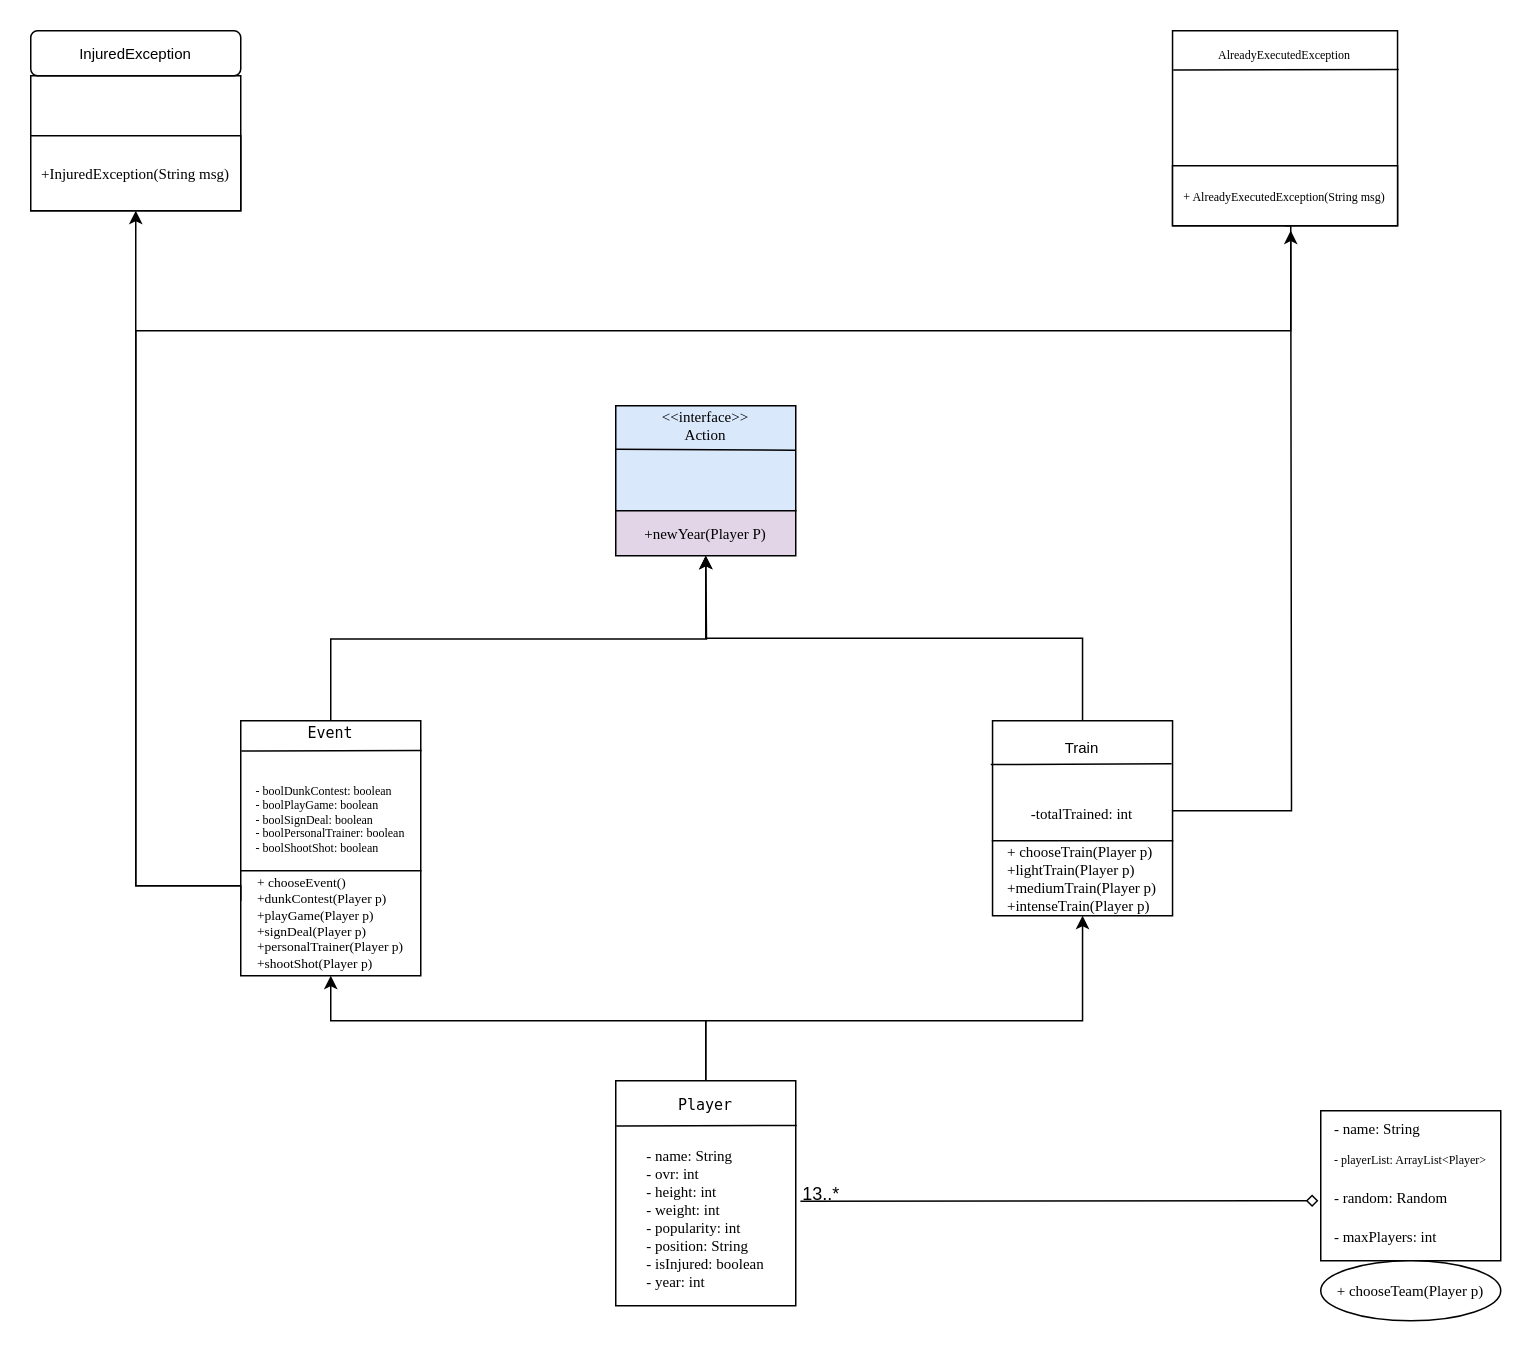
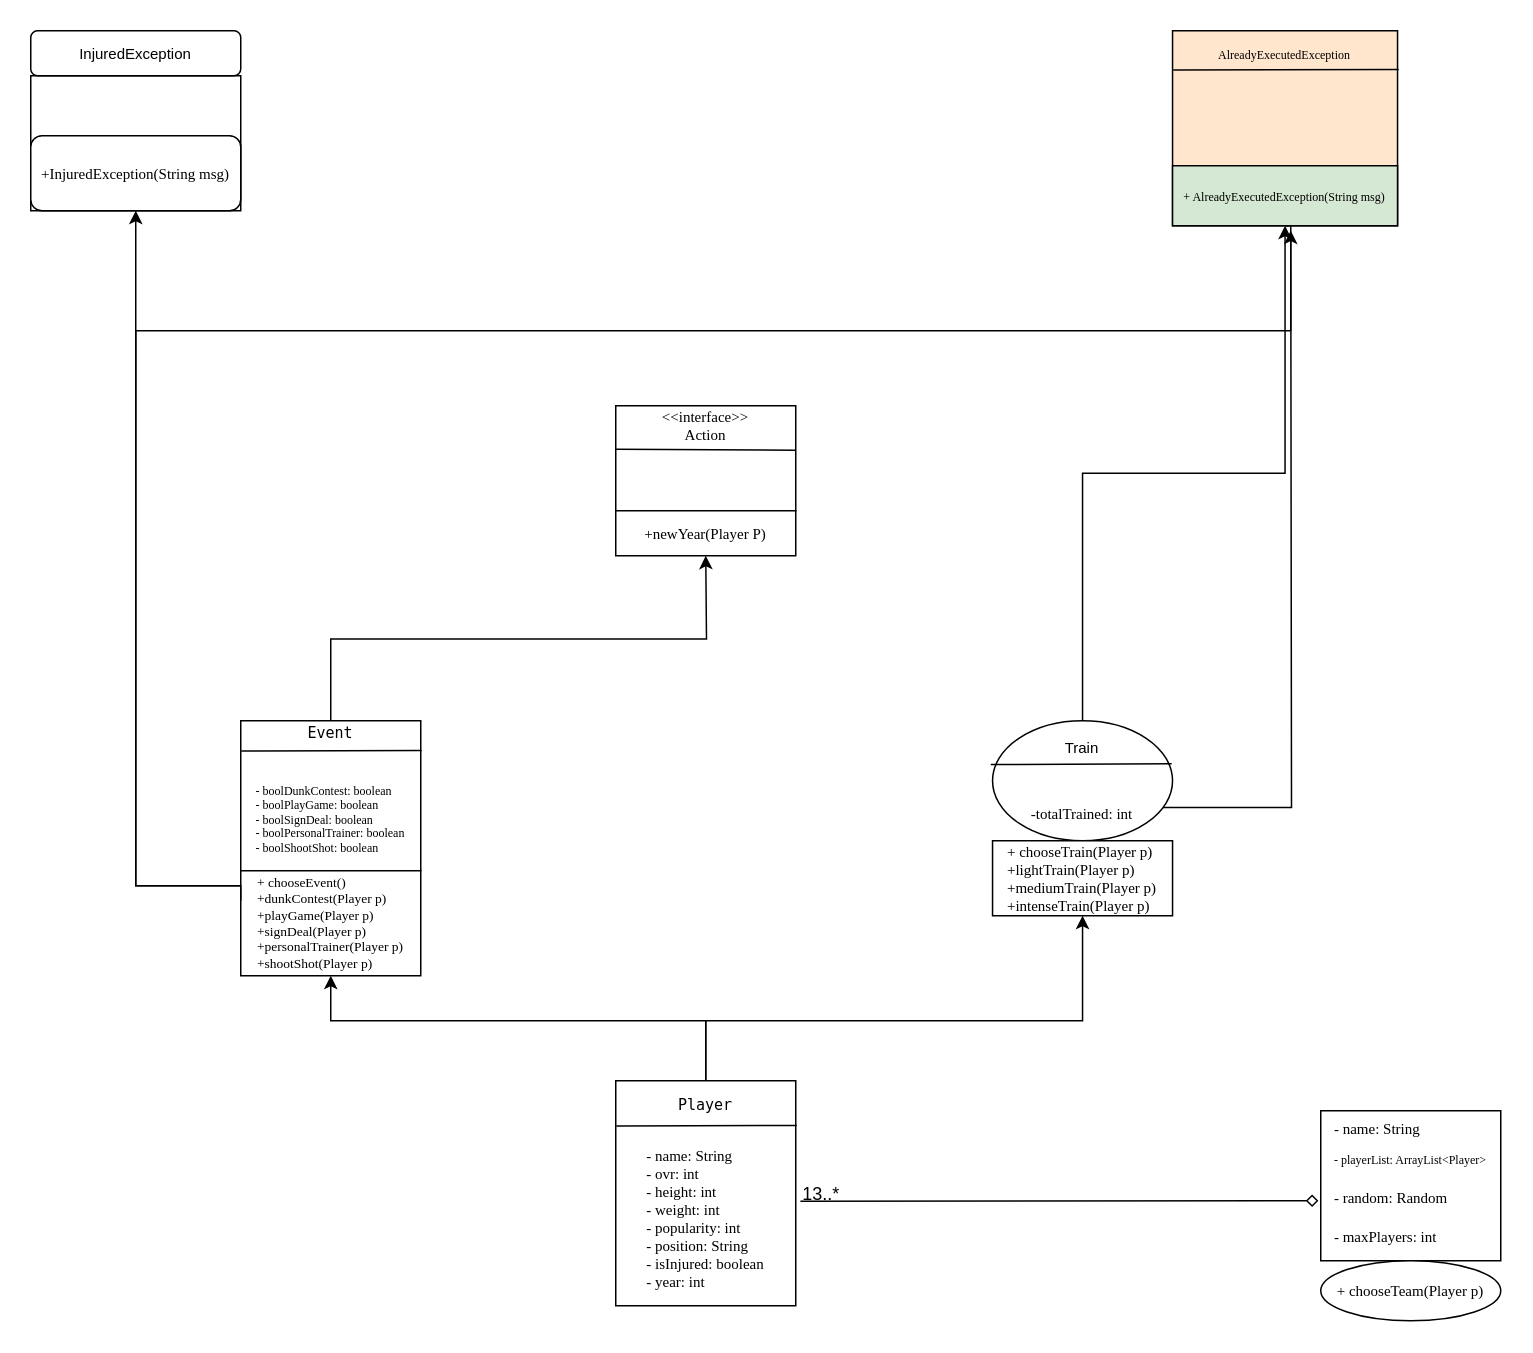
node "AlreadyExecutedException": fillcolor #ffffff -> #ffe6cc
node "+InjuredException(String msg)": shape rectangle -> rounded rectangle
node "+ AlreadyExecutedException(String msg)": fillcolor #ffffff -> #d5e8d4
node "<<interface>> Action": fillcolor #dae8fc -> #ffffff
node "+newYear(Player P)": fillcolor #e1d5e7 -> #ffffff
edge "Train -totalTrained: int" -> "+newYear(Player P)": now "Train -totalTrained: int" -> "+ AlreadyExecutedException(String msg)"
node "Train -totalTrained: int": shape rectangle -> ellipse
